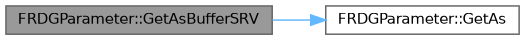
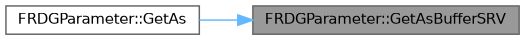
edge "FRDGParameter::GetAsBufferSRV" -> "FRDGParameter::GetAs": reversed
